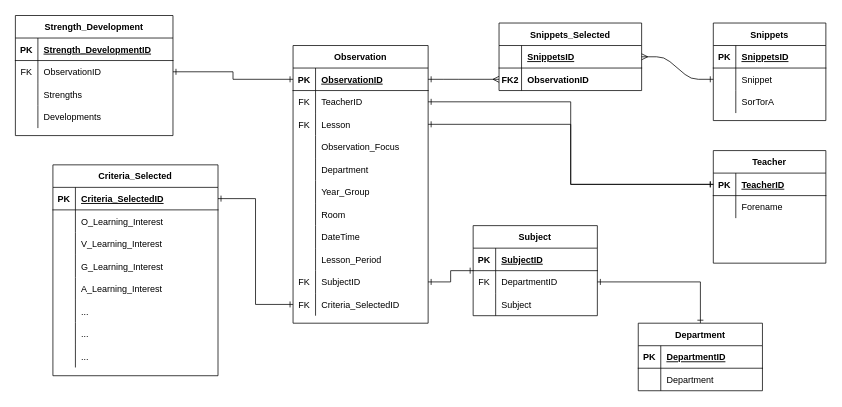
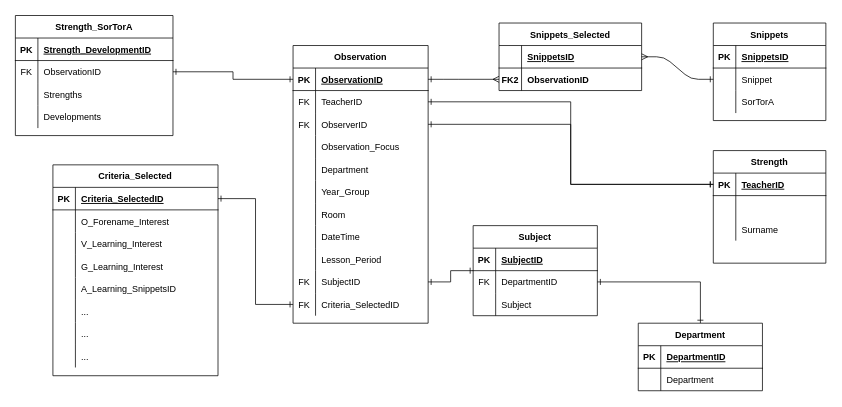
node "Strength_Development": label "Strength_Development" -> "Strength_SorTorA"
node "Lesson": label "Lesson" -> "ObserverID"
node "Teacher": label "Teacher" -> "Strength"
node "Forename": removed
node "O_Learning_Interest": label "O_Learning_Interest" -> "O_Forename_Interest"
node "Surname": added
node "A_Learning_Interest": label "A_Learning_Interest" -> "A_Learning_SnippetsID"
